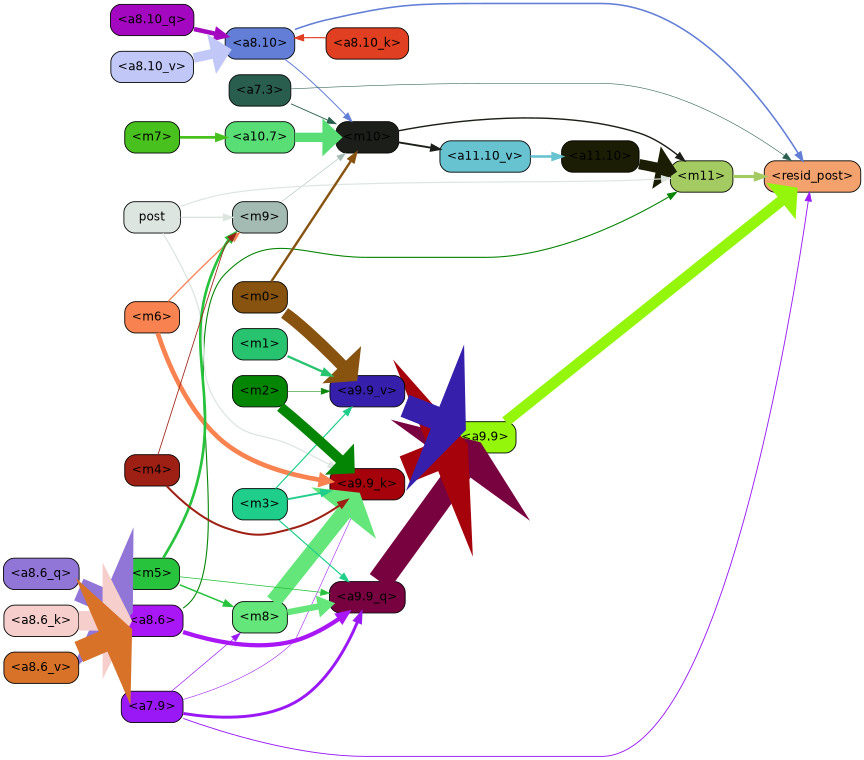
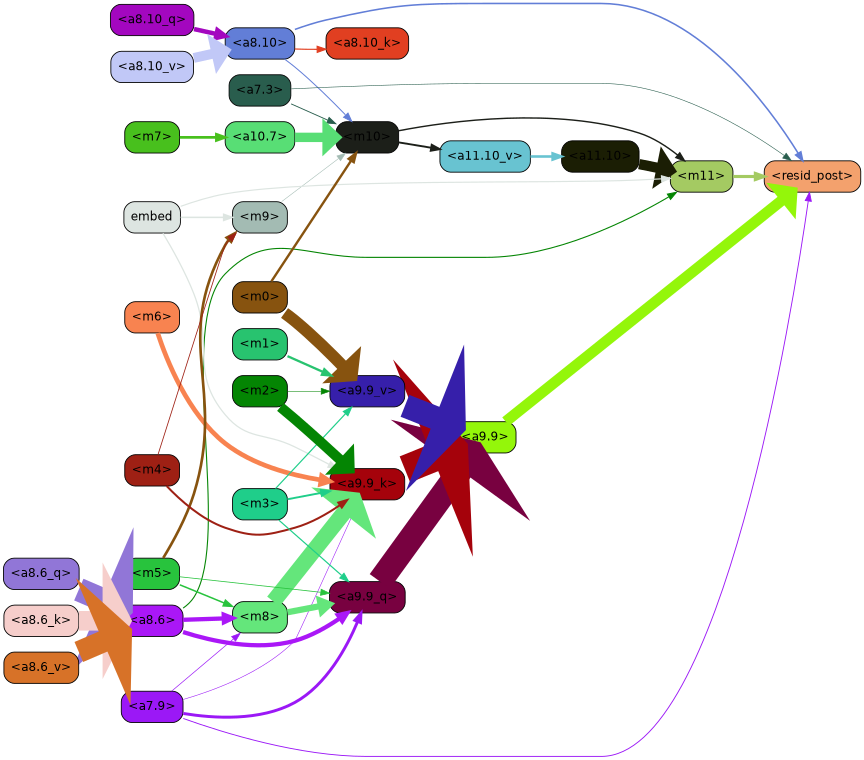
edge "<a8.10_k>" -> "<a8.10>": reversed
node "post": label "post" -> "embed"
edge "<m6>" -> "<m9>": removed
edge "<m5>" -> "<m9>": color #28c33d -> #87530f
edge "<a8.6>" -> "<m8>": added
